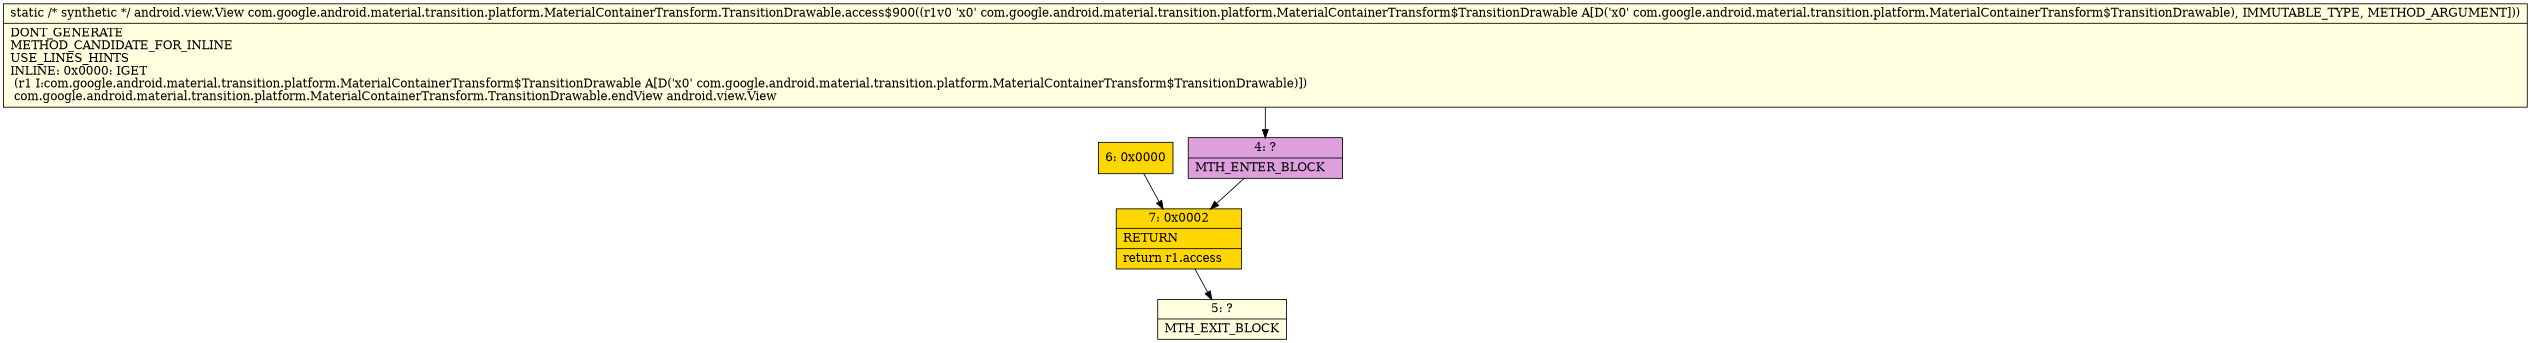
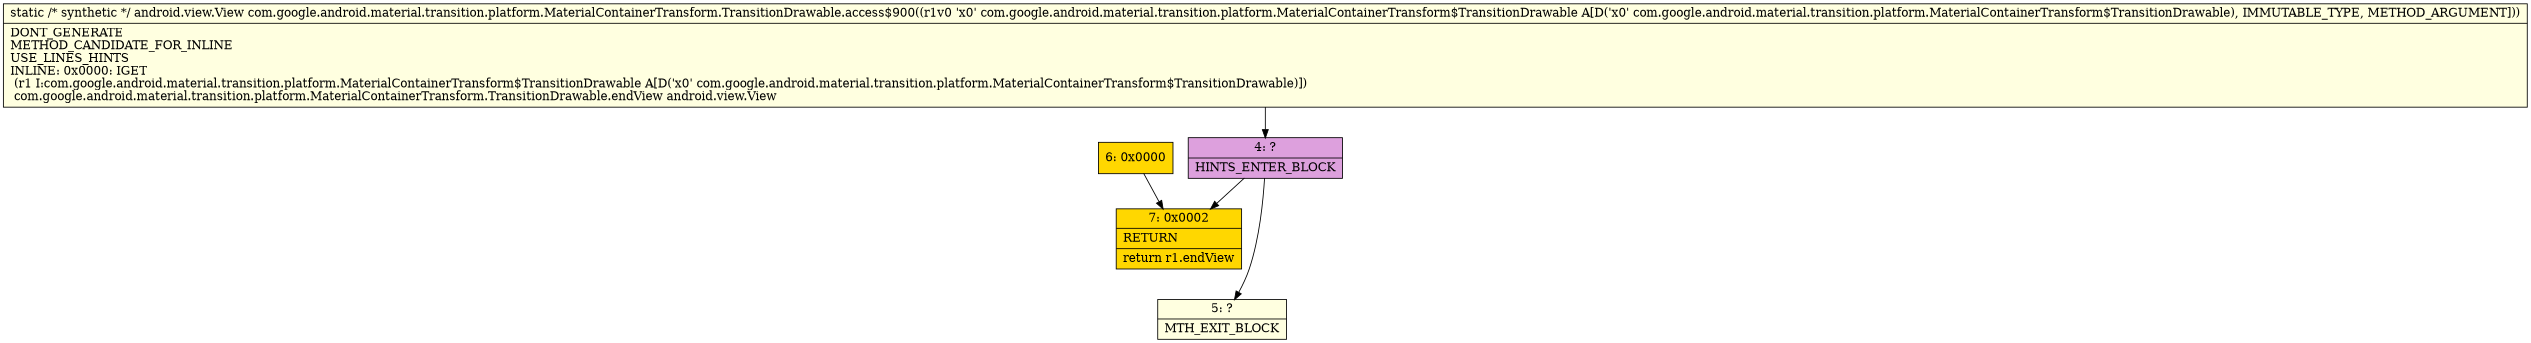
node "4: ?": text "MTH_ENTER_BLOCK" -> "HINTS_ENTER_BLOCK"
node "7: 0x0002": text "return r1.access" -> "return r1.endView"
edge "7: 0x0002" -> "5: ?": now "4: ?" -> "5: ?"
